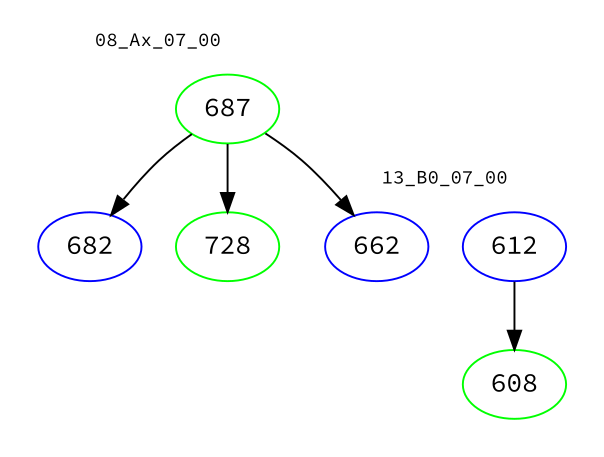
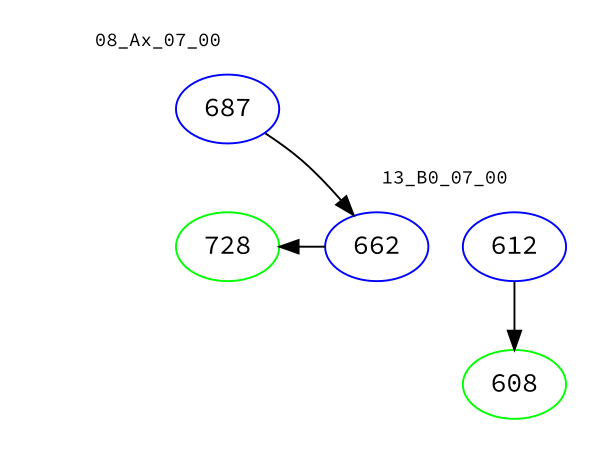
node "687": color green -> blue
edge "687" -> "728": now "662" -> "728"
node "682": removed
